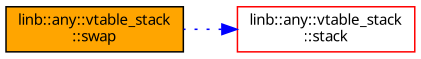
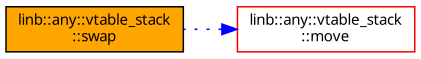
node "linb::any::vtable_stack ::stack": label "linb::any::vtable_stack ::stack" -> "linb::any::vtable_stack ::move"
